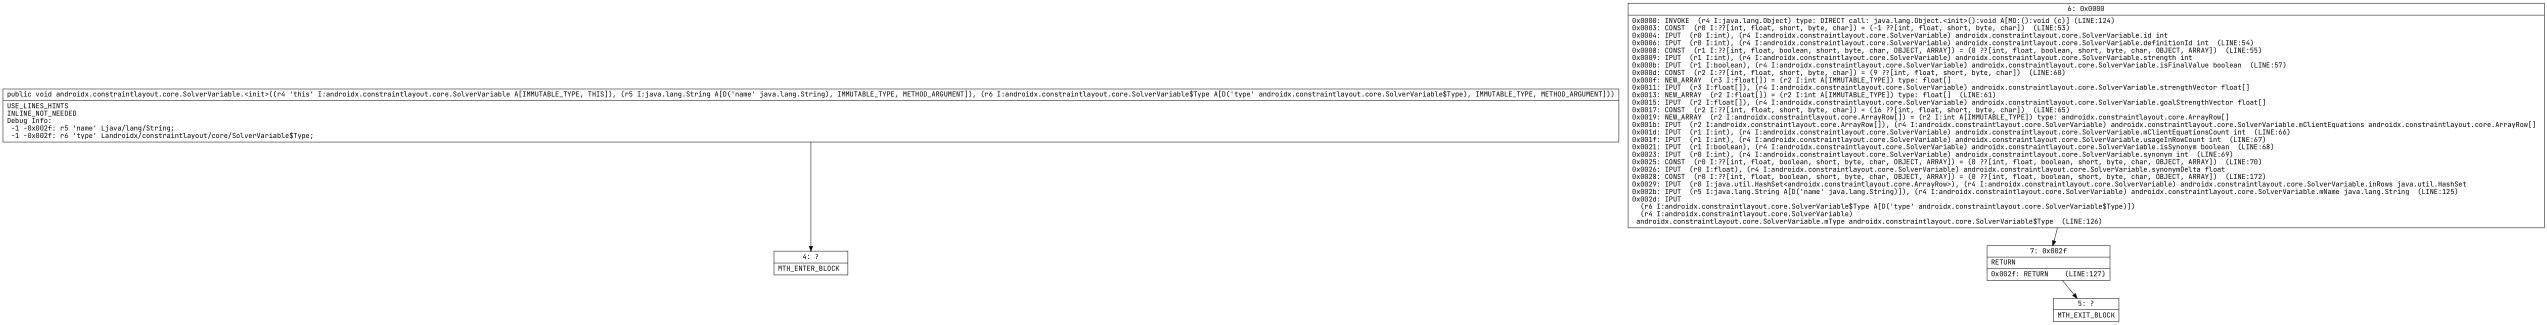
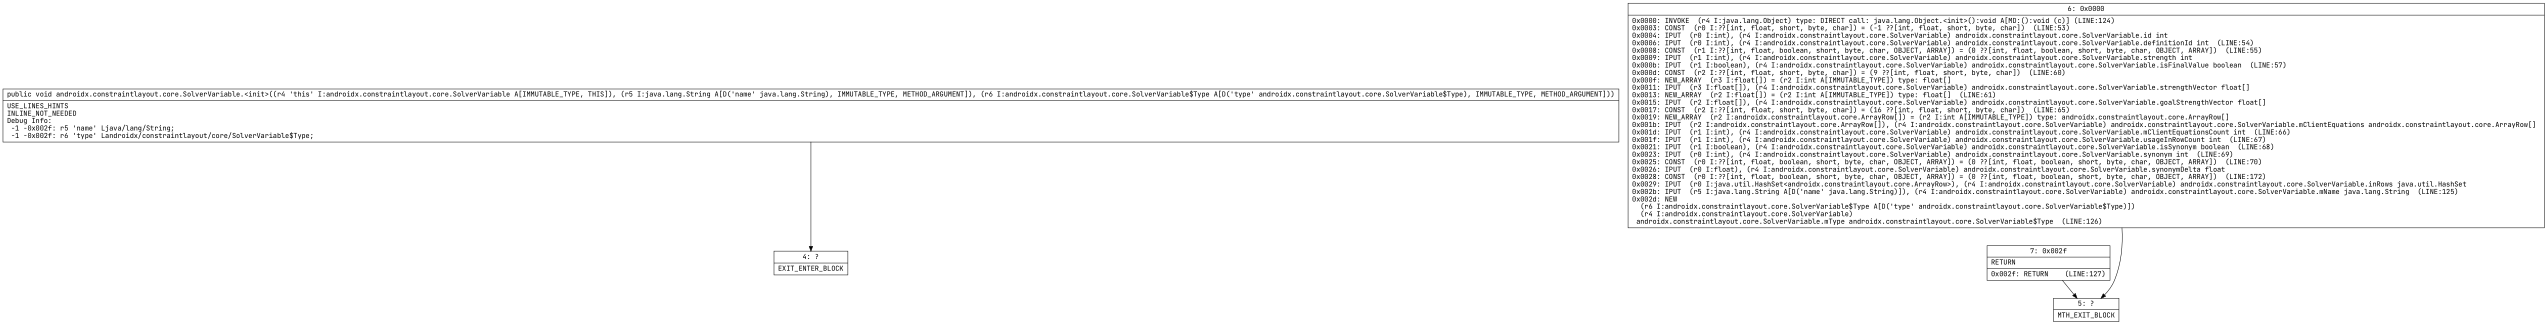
node "6: 0x0000": text "0x002d: IPUT" -> "0x002d: NEW"
edge "6: 0x0000" -> "7: 0x002f": now "6: 0x0000" -> "5: ?"
node "4: ?": text "MTH_ENTER_BLOCK" -> "EXIT_ENTER_BLOCK"
